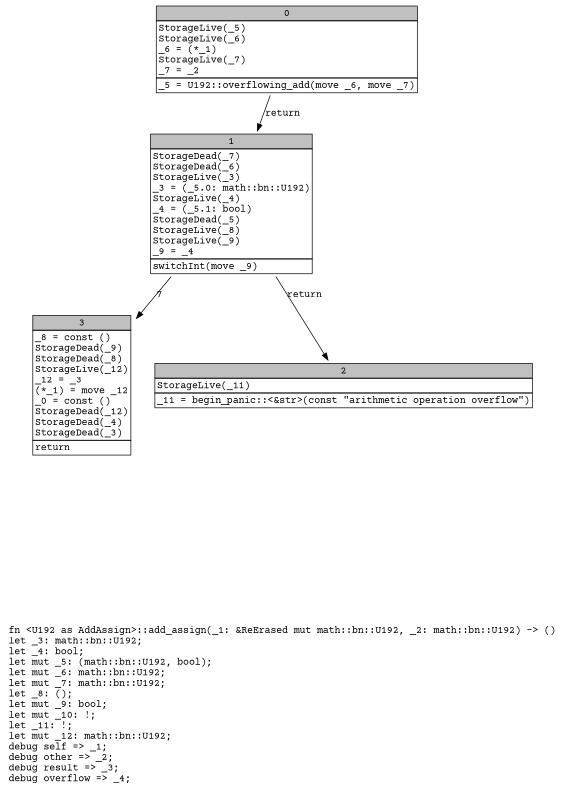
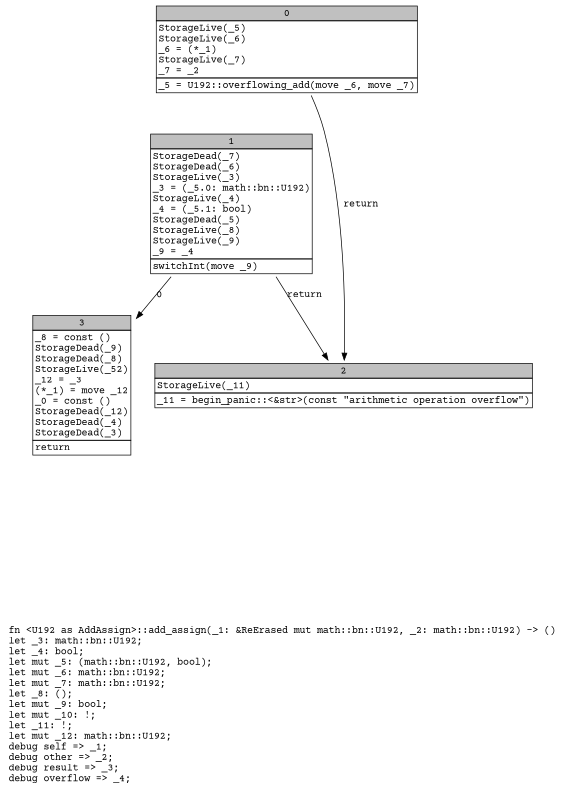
edge "0" -> "1": now "0" -> "2"
edge "1" -> "3": label "7" -> "0"
node "3": text "StorageLive(_12)" -> "StorageLive(_52)"
